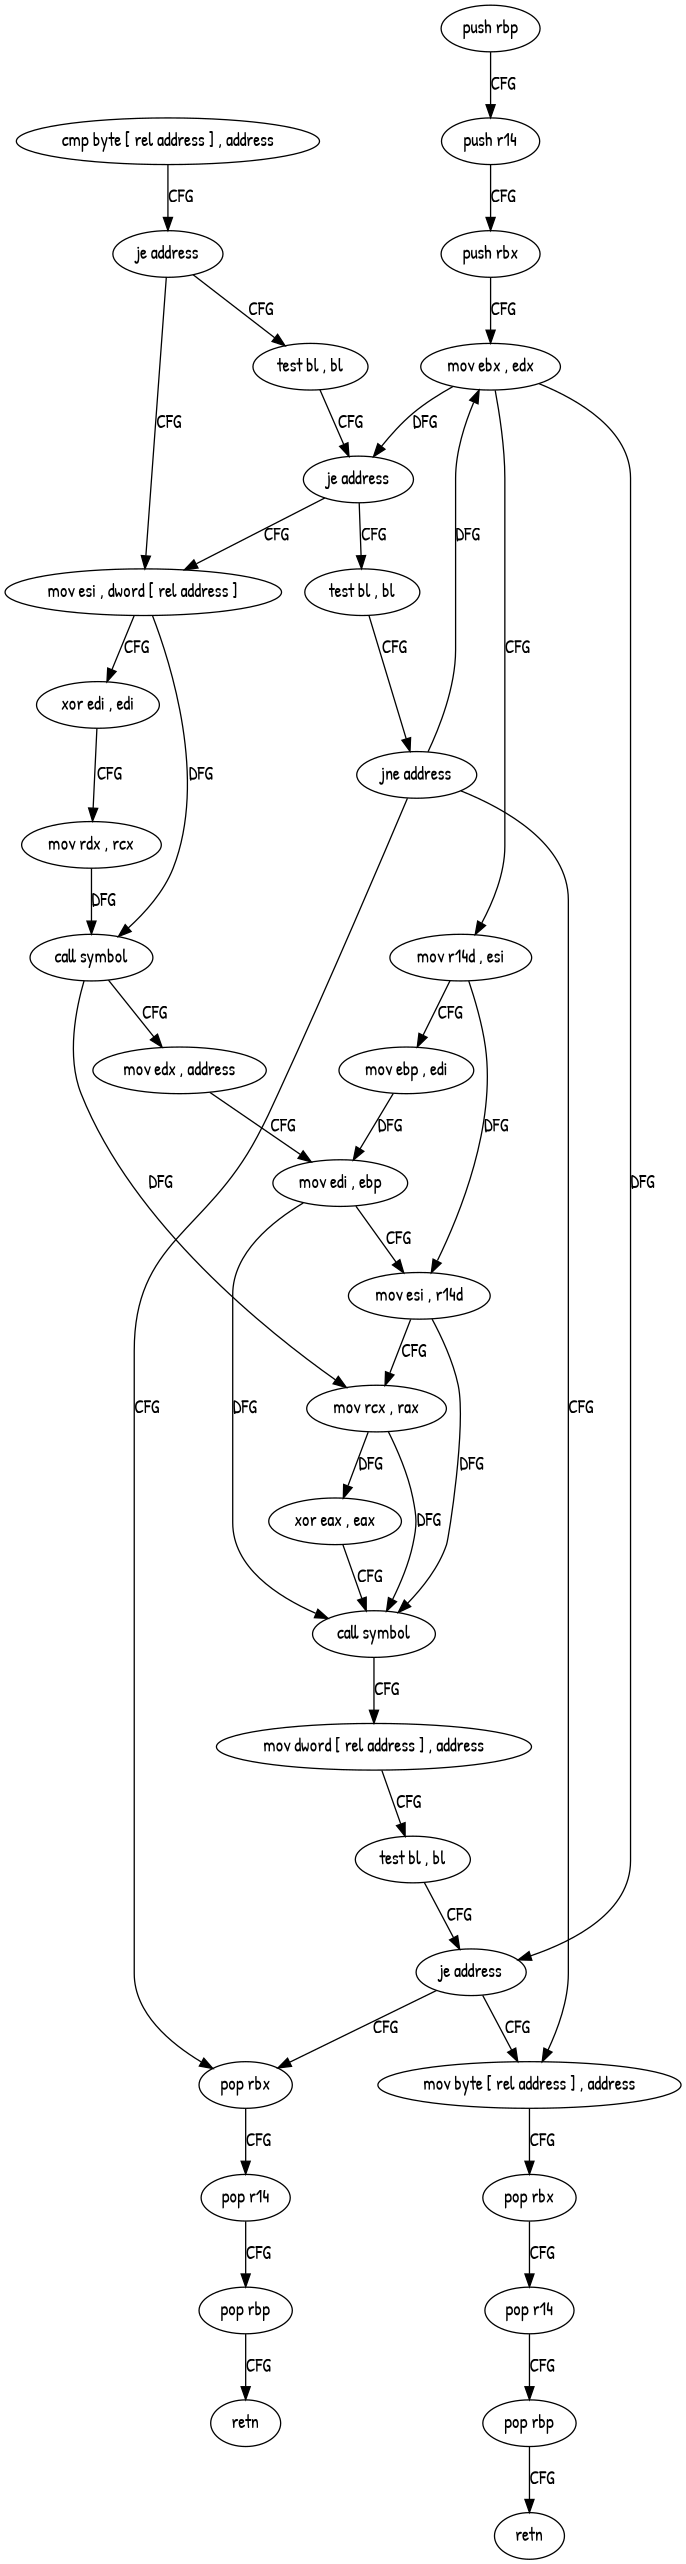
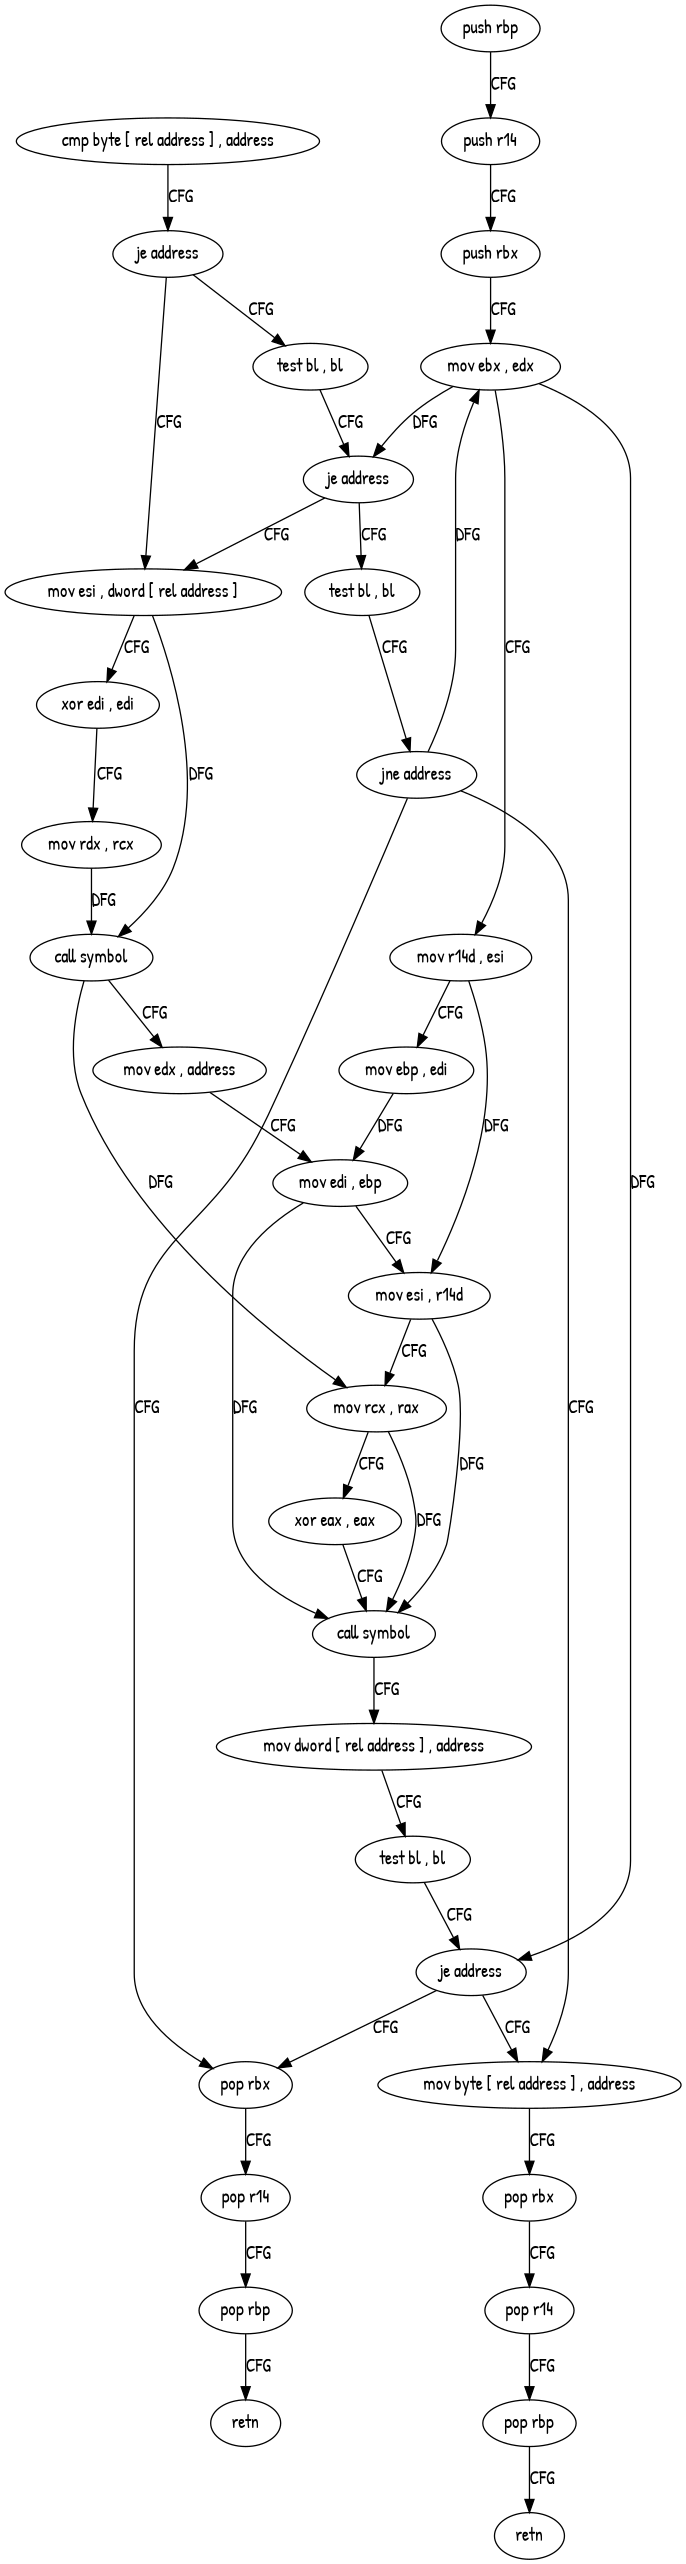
edge "mov rcx , rax" -> "xor eax , eax": label "DFG" -> "CFG"
